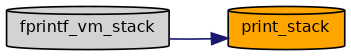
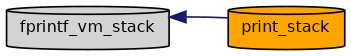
edge "fprintf_vm_stack" -> "print_stack": reversed
